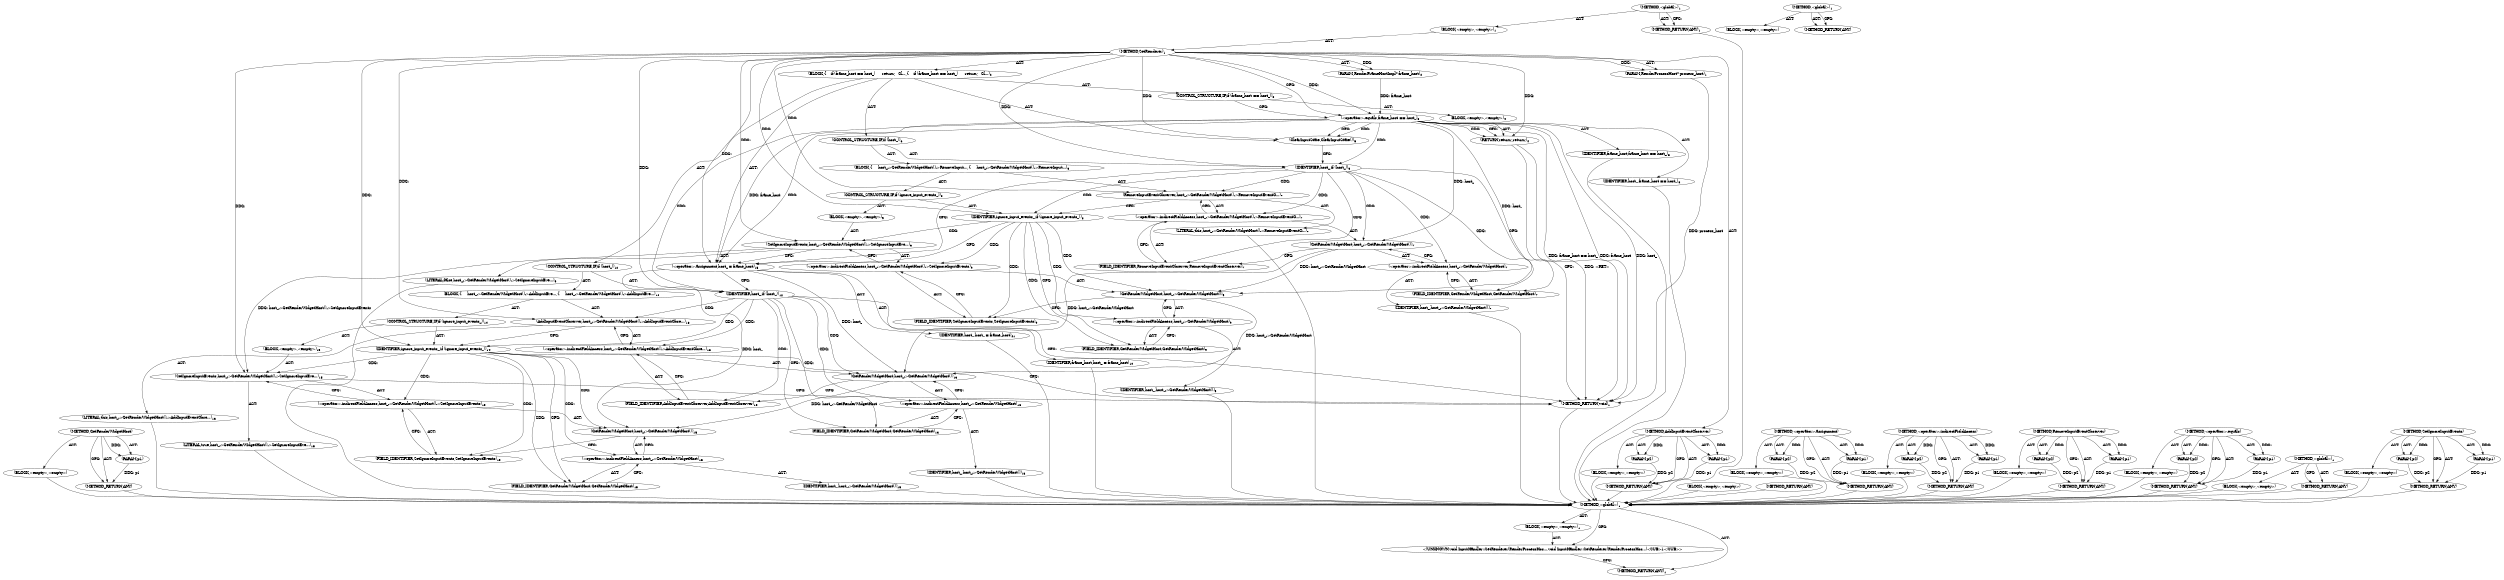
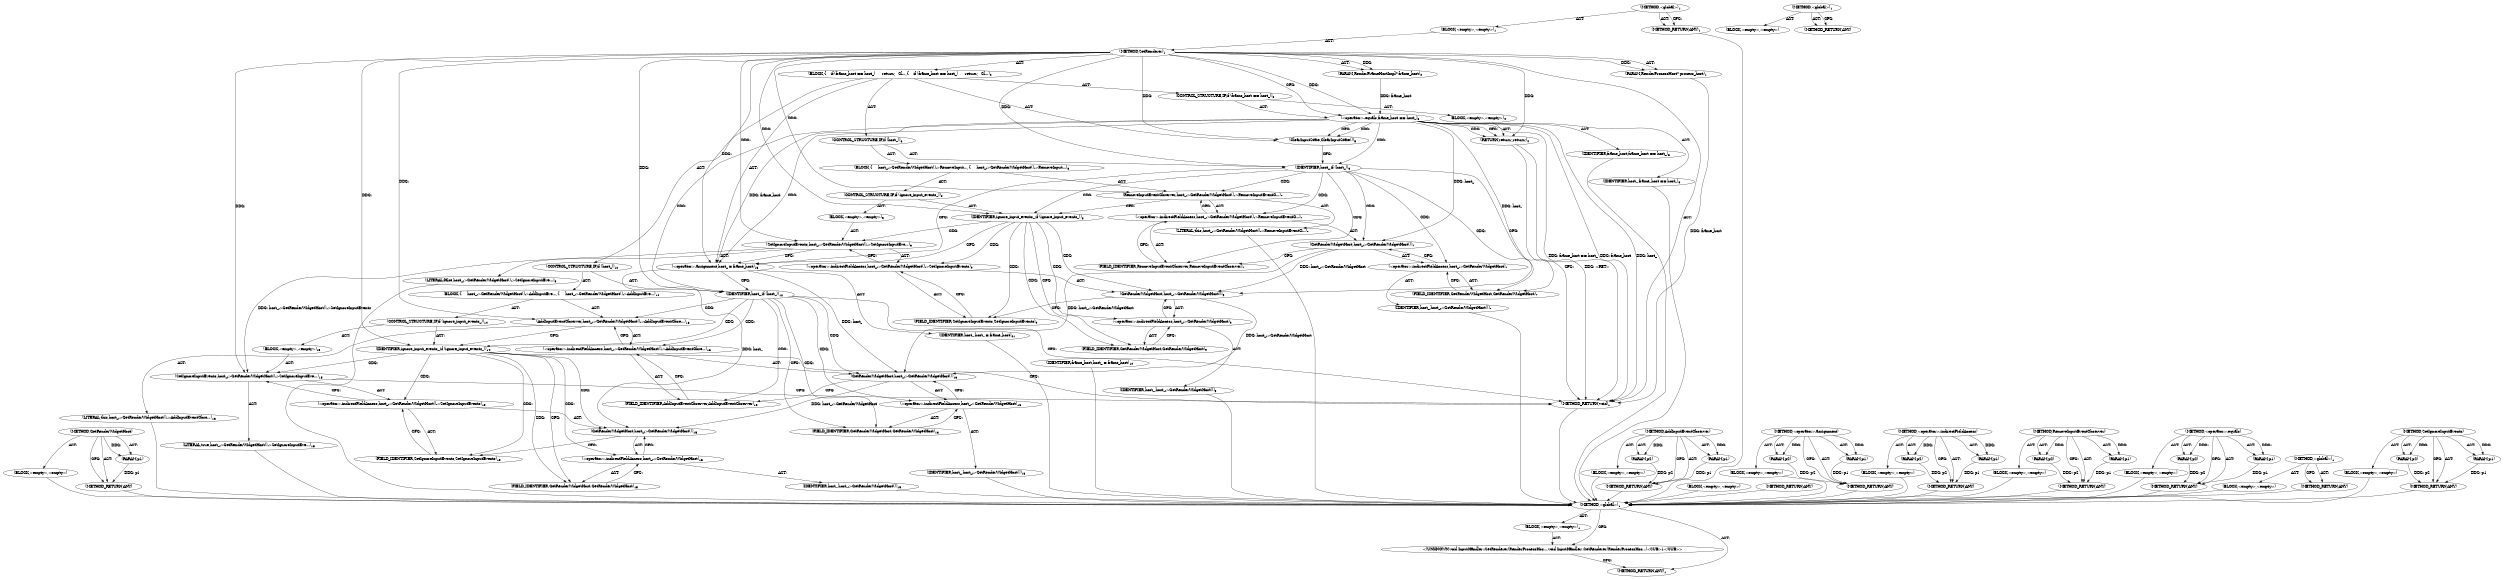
edge "(METHOD,SetRenderer)" -> "(METHOD,AddInputEventObserver)": now "(METHOD,SetRenderer)" -> "(METHOD_RETURN,void)"
edge "(CONTROL_STRUCTURE,IF,if (frame_host == host_))" -> "(<operator>.equals,frame_host == host_)": label "CFG: " -> "AST: "
edge "(PARAM,RenderProcessHost* process_host)" -> "(METHOD_RETURN,void)": label "DDG: process_host" -> "DDG: frame_host"
edge "(<operator>.assignment,host_ = frame_host)" -> "(IDENTIFIER,frame_host,host_ = frame_host)": removed, label "AST:"
